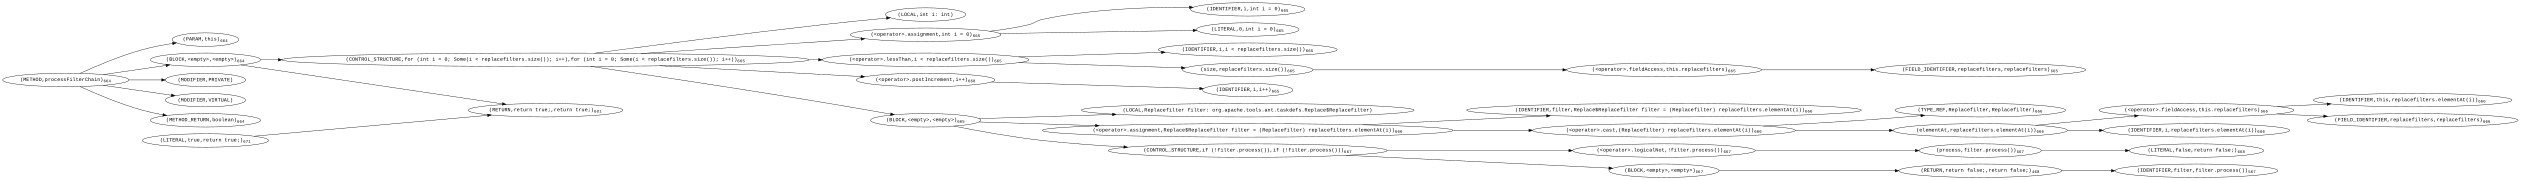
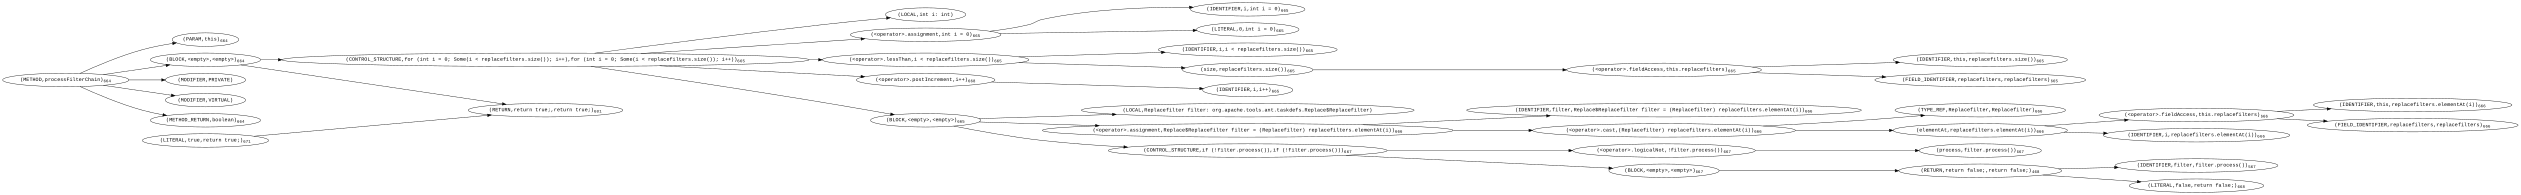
node "(IDENTIFIER,this,replacefilters.size())": added
edge "(process,filter.process())" -> "(LITERAL,false,return false;)": now "(RETURN,return false;,return false;)" -> "(LITERAL,false,return false;)"
